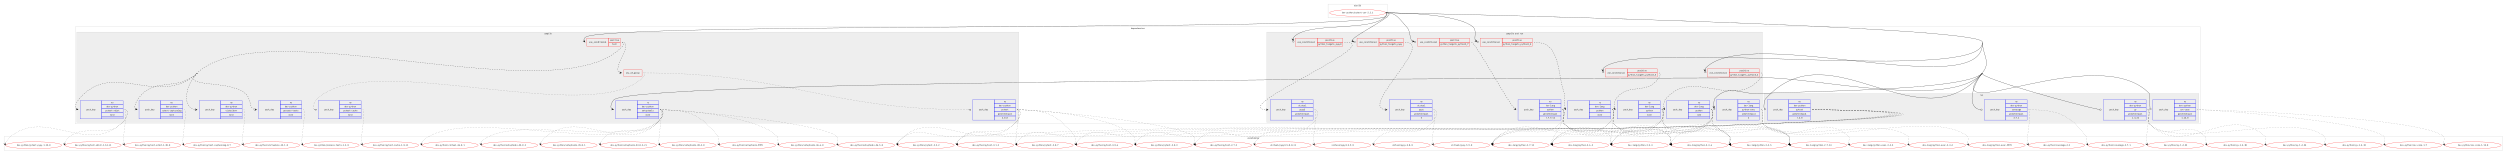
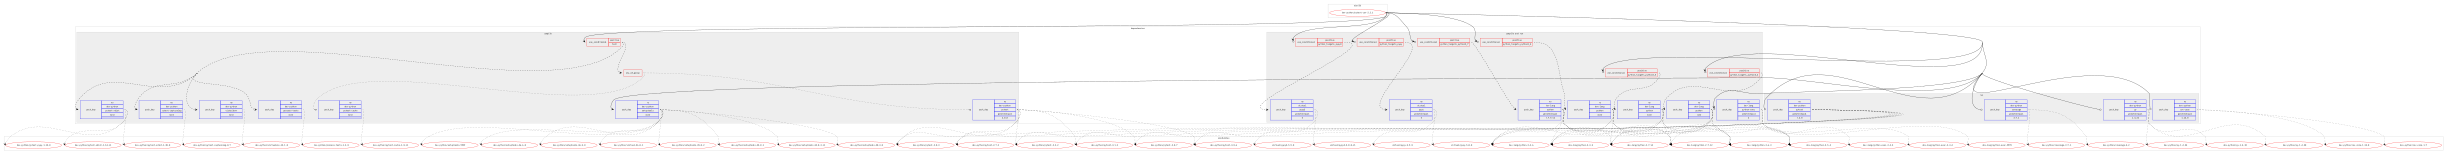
node "dev-python/py-1.4.32": removed
